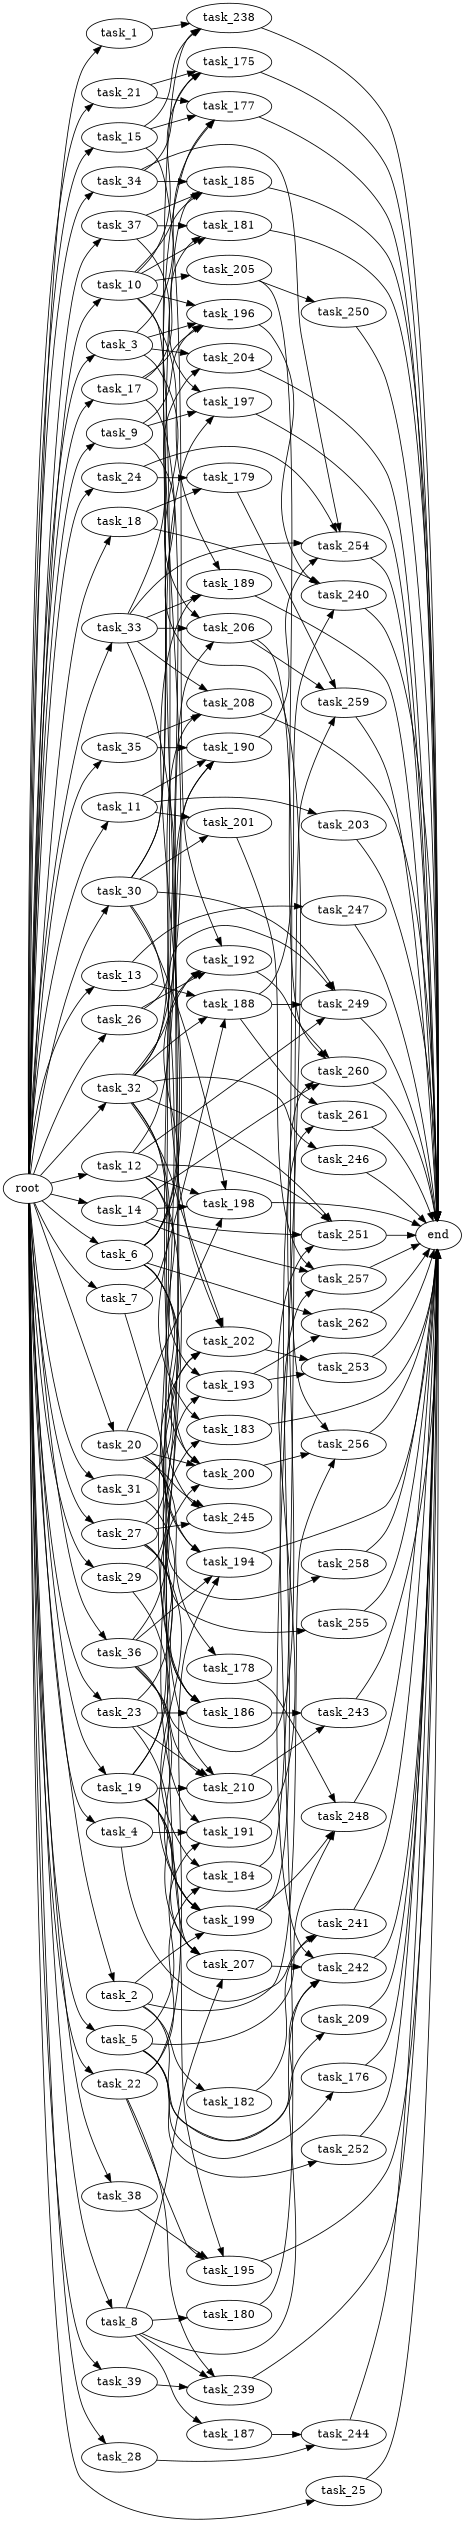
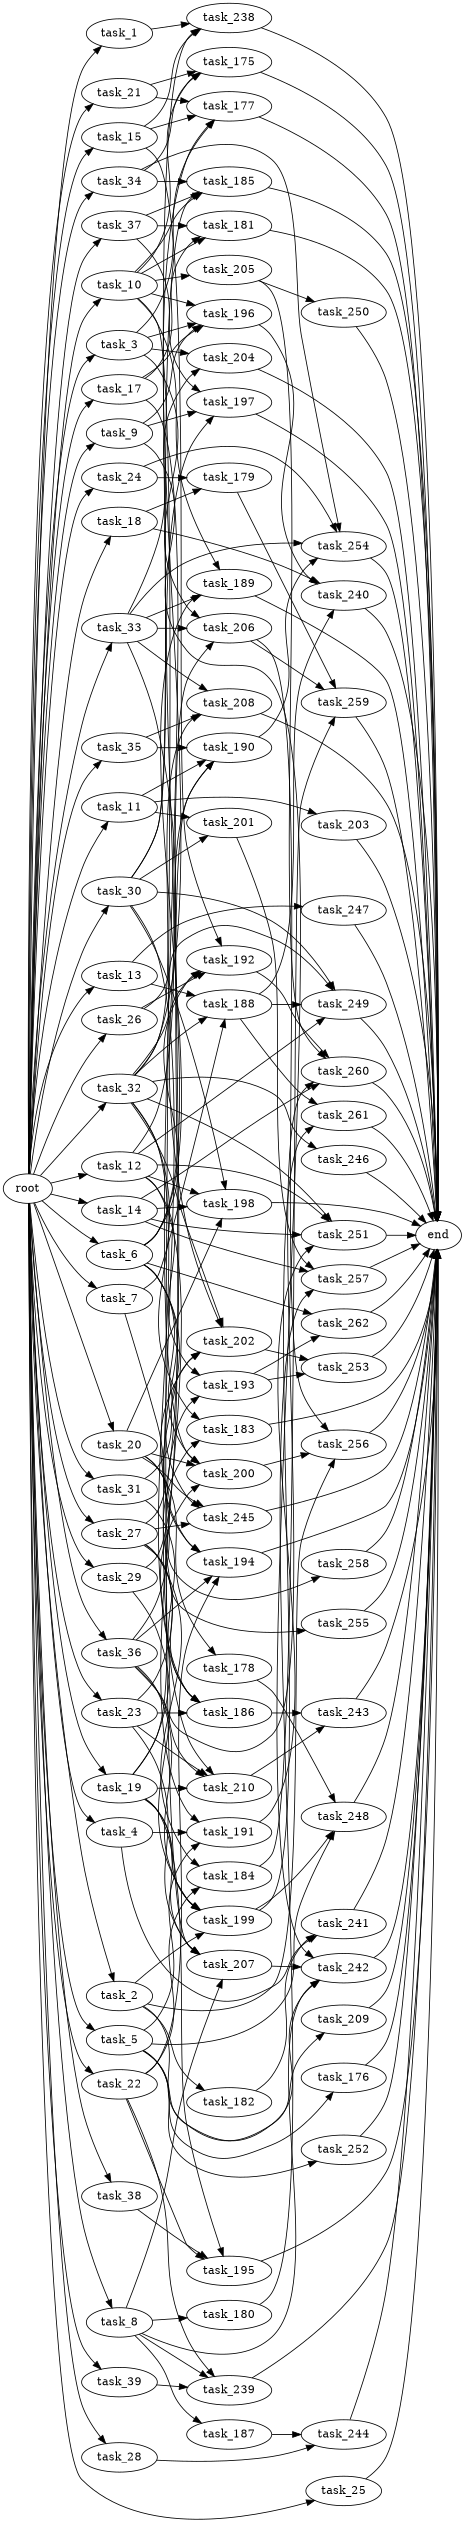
edge "task_245" -> "end": added
